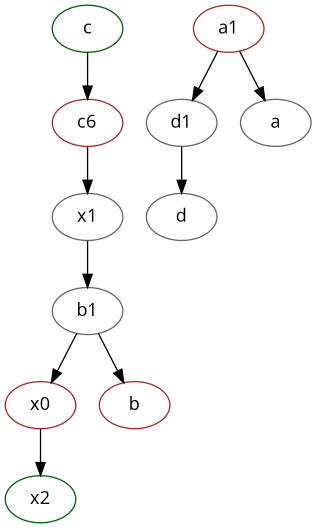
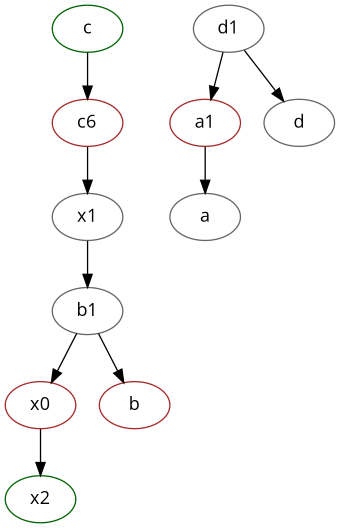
edge "a1" -> "d1": reversed
